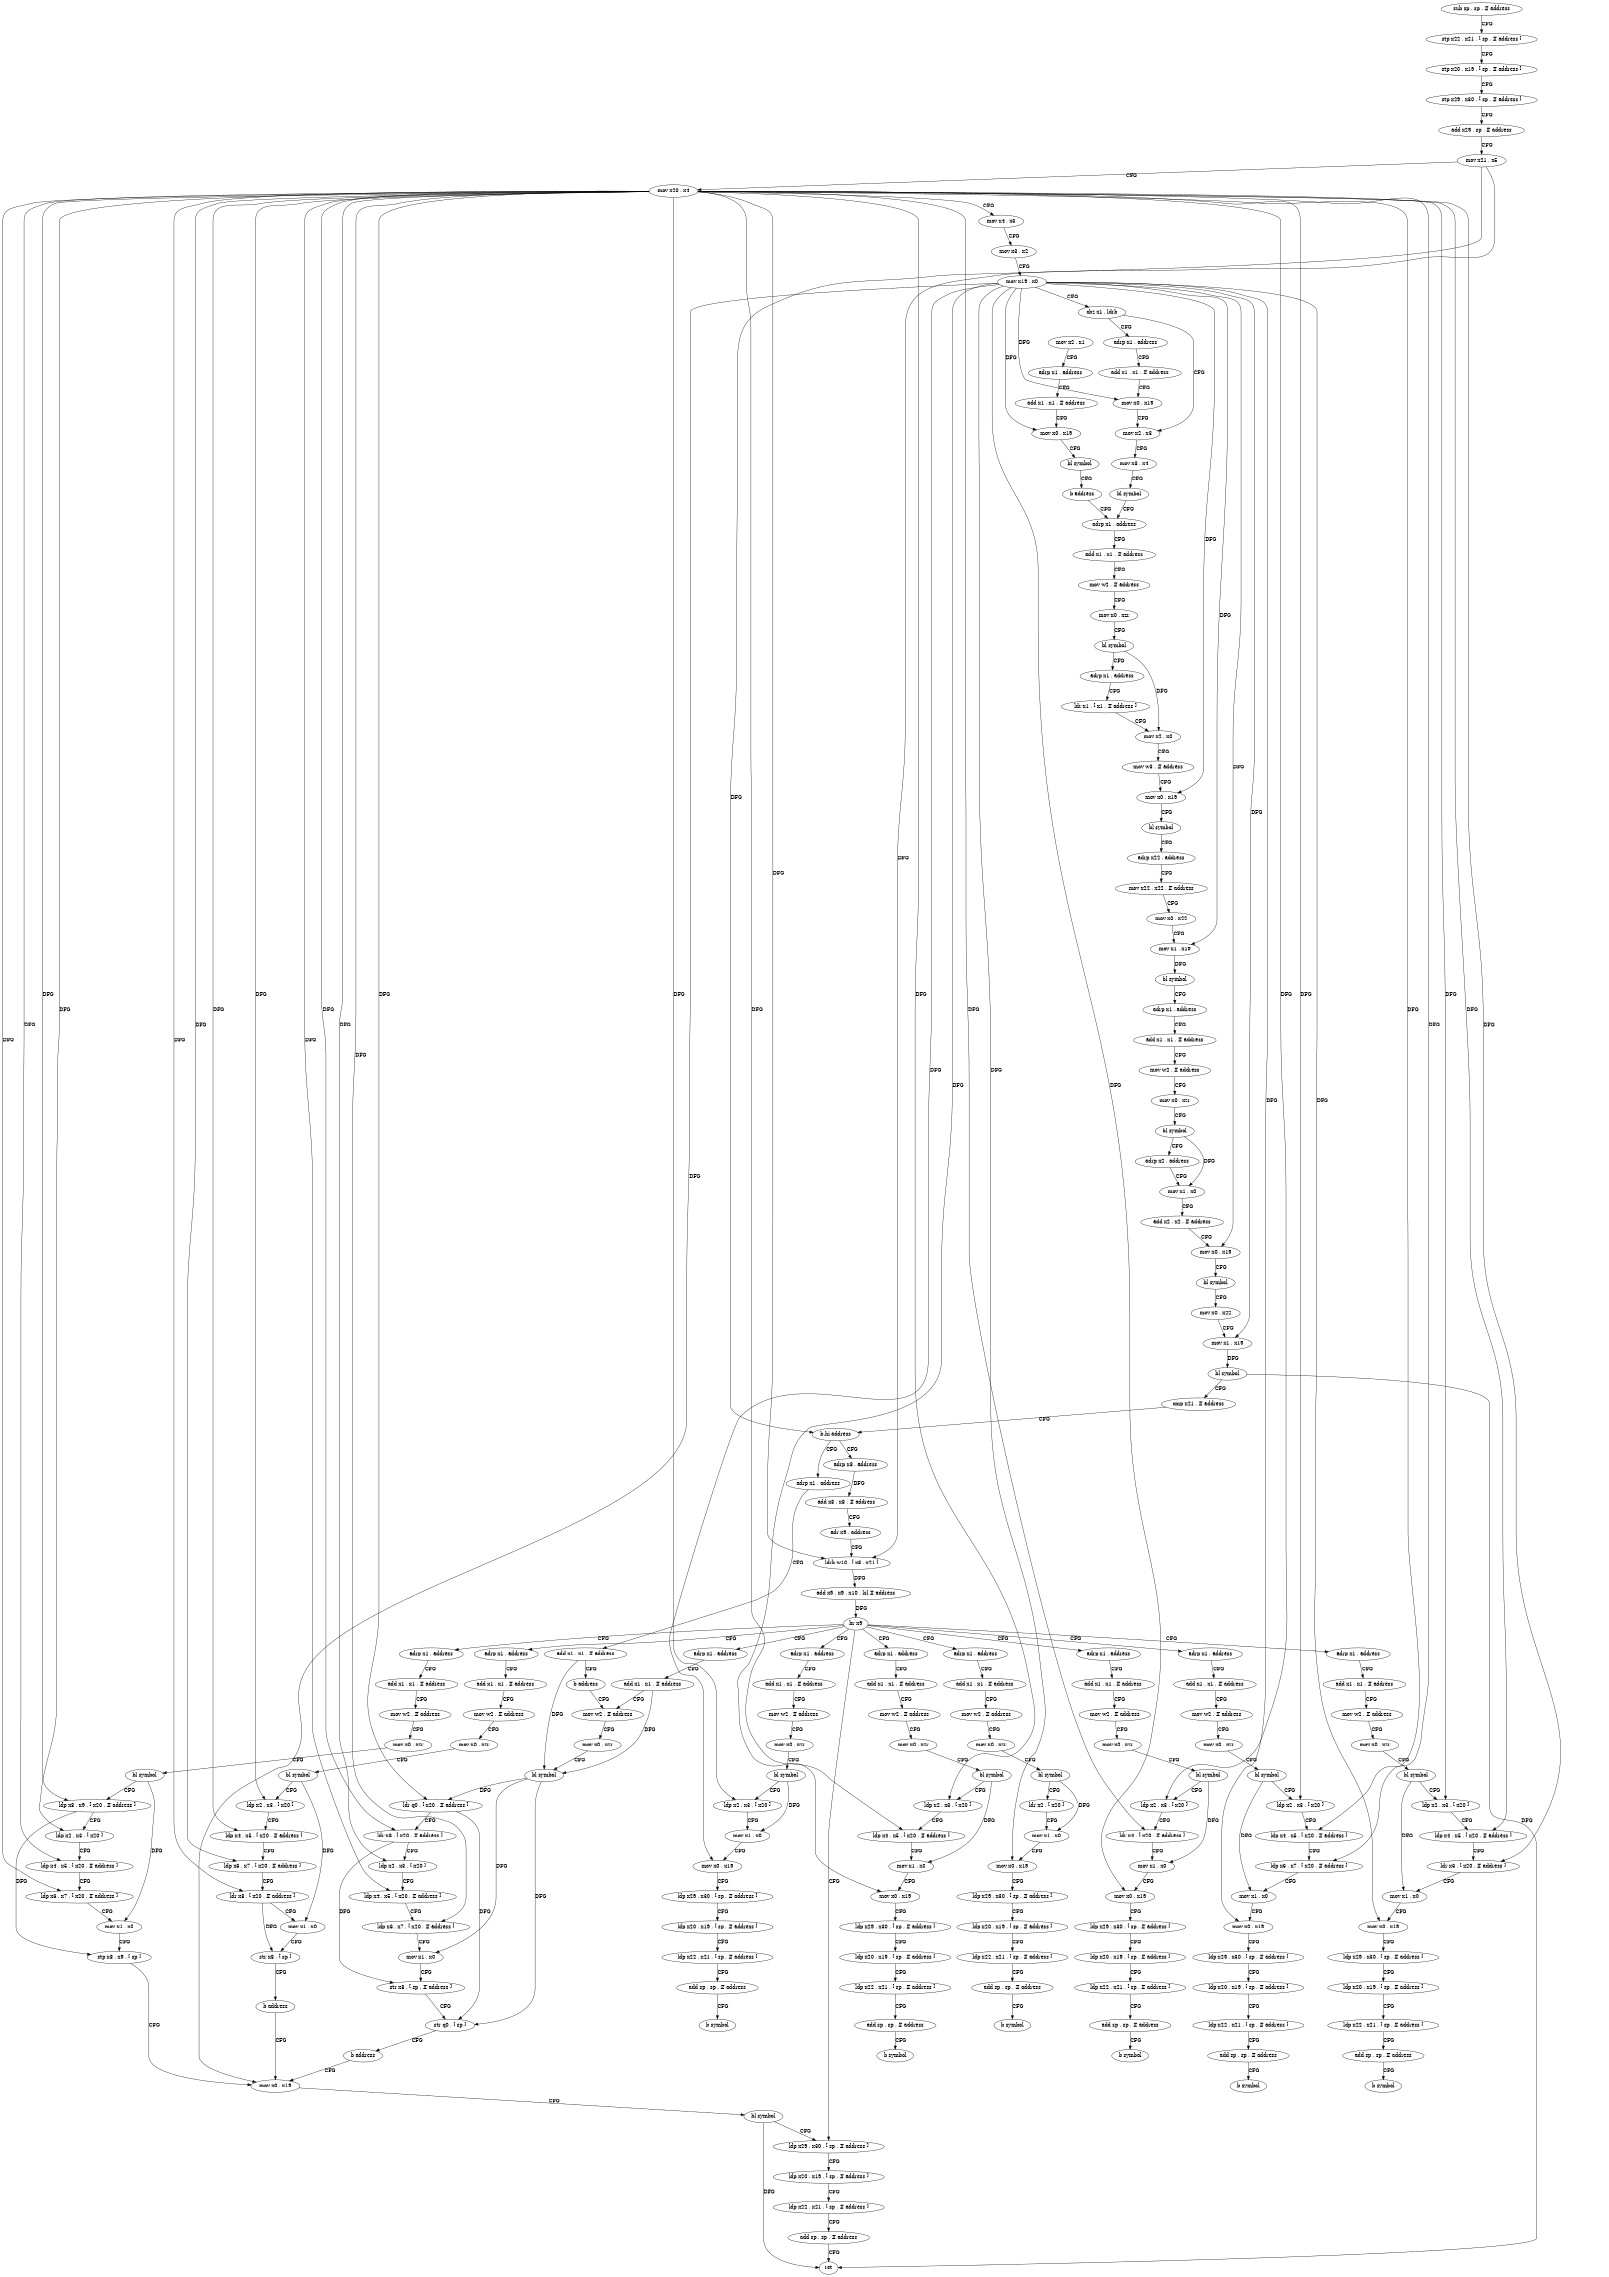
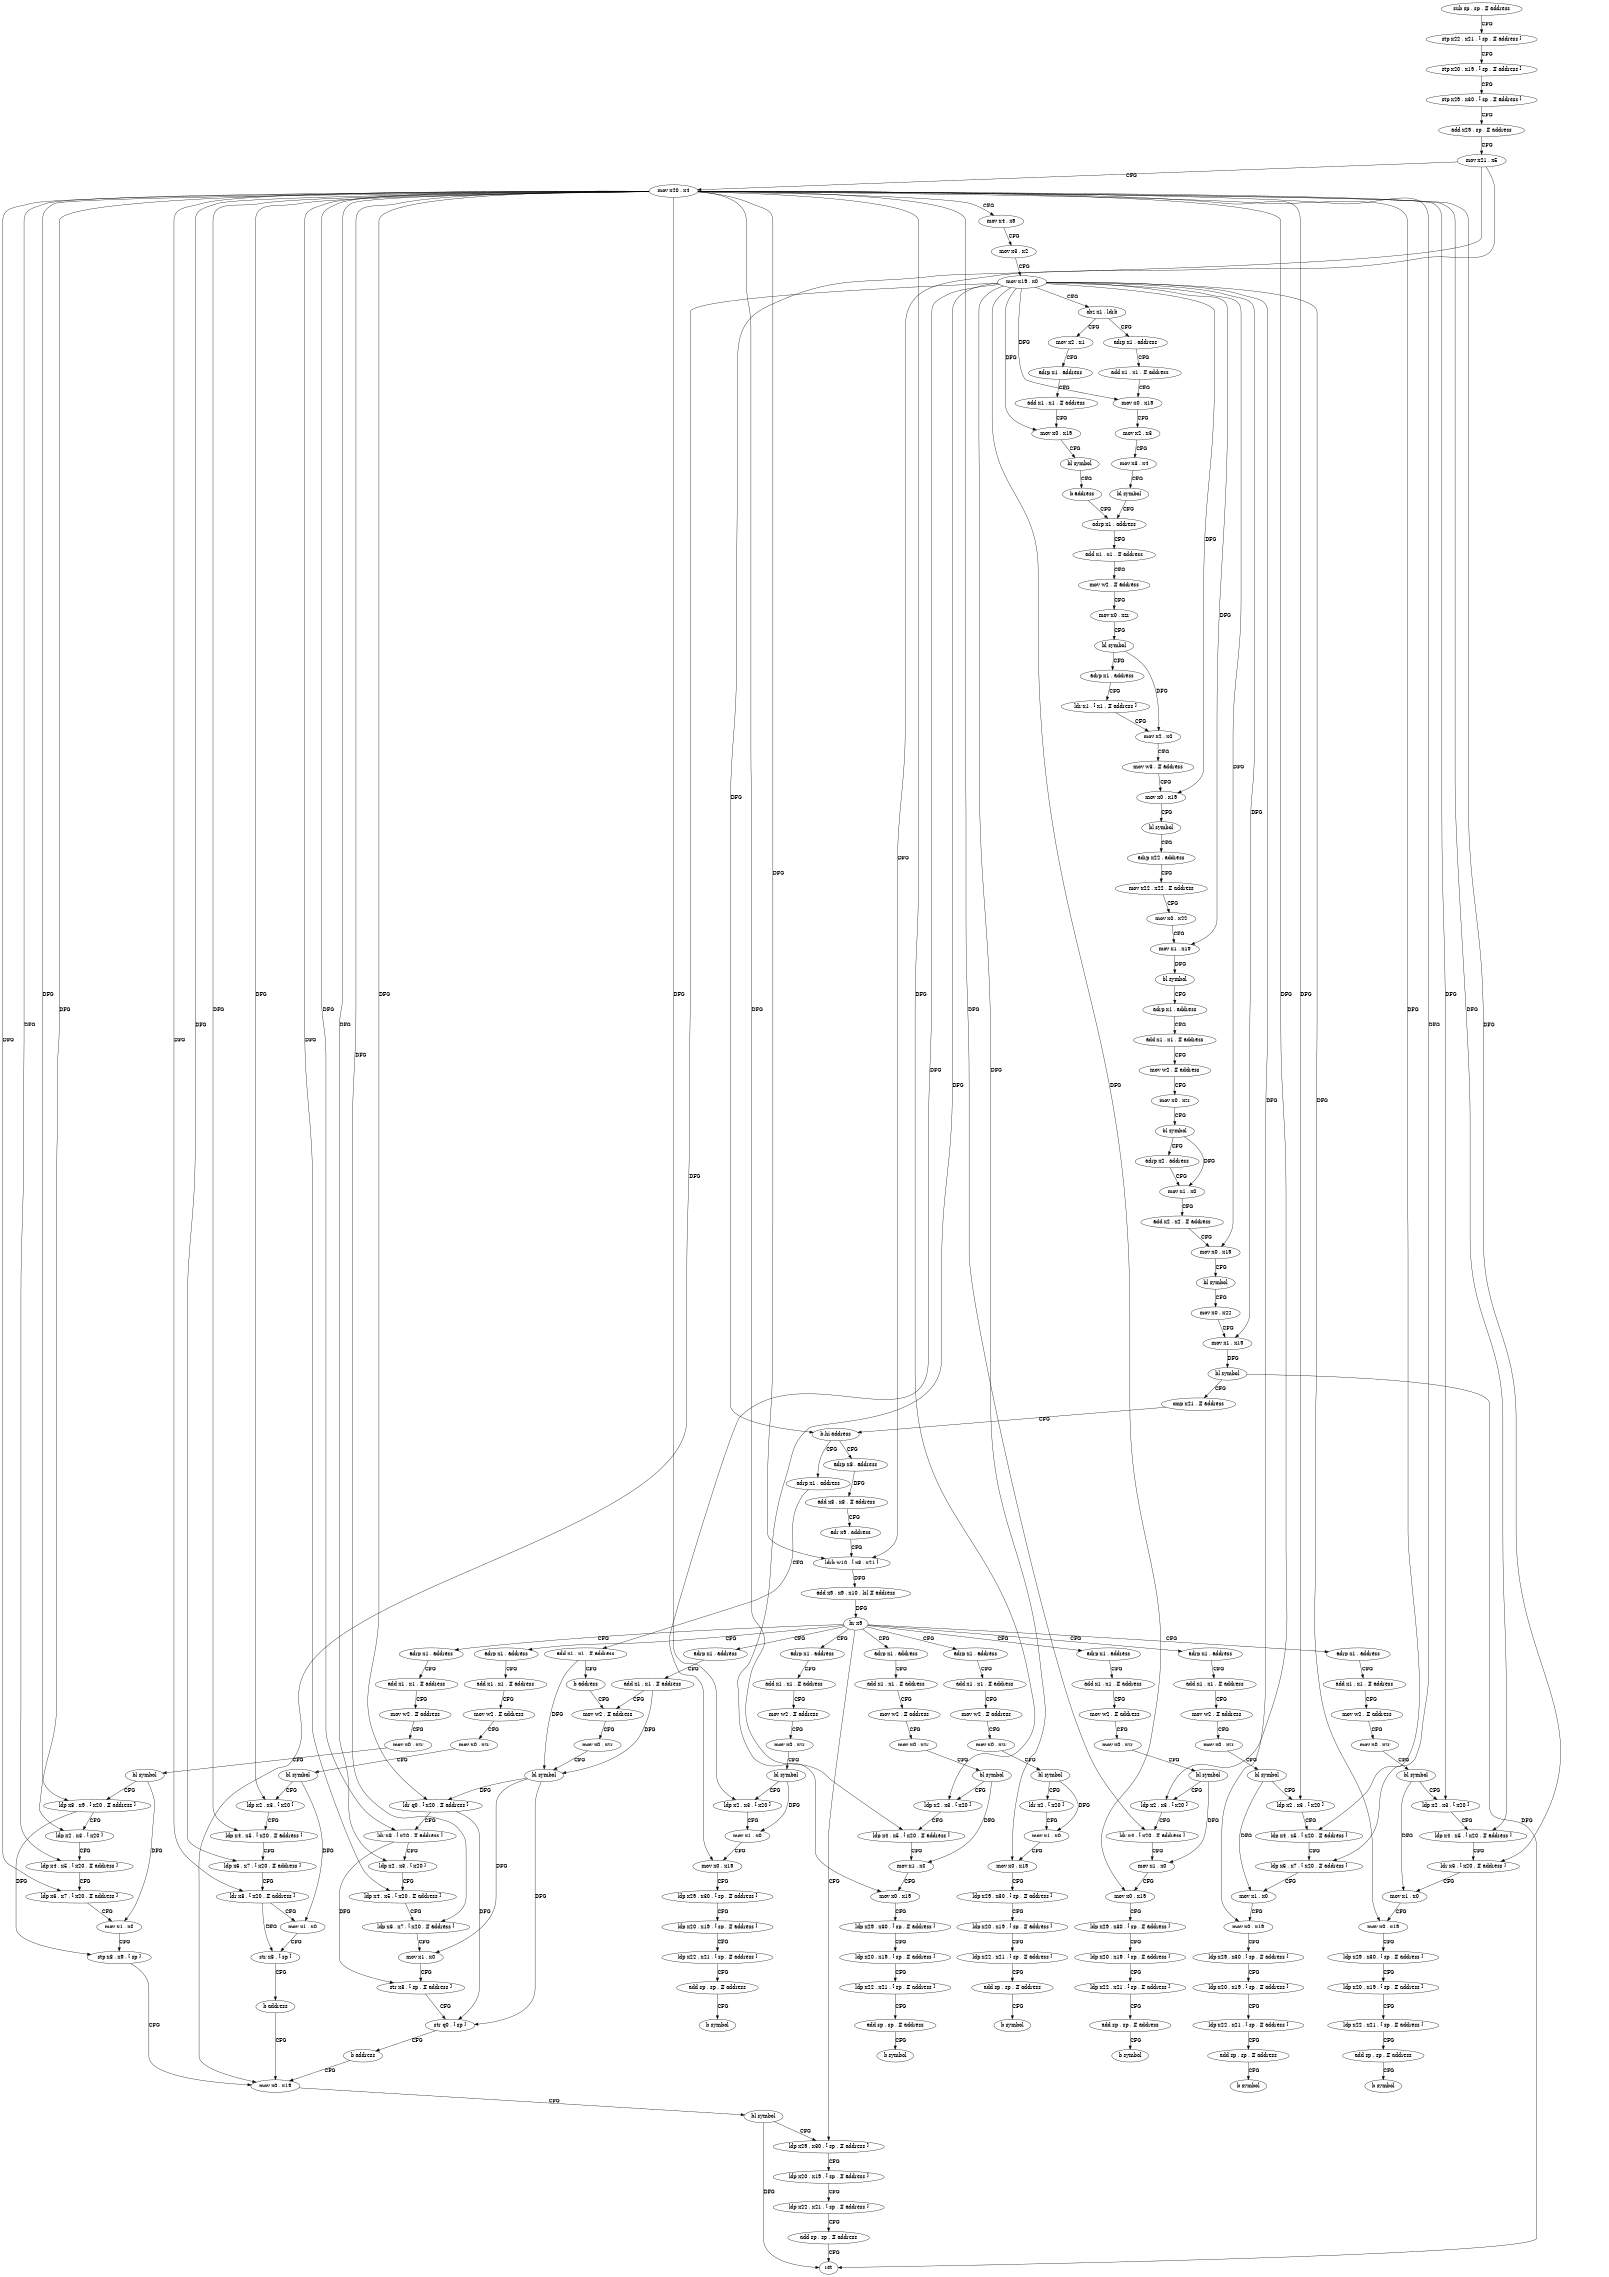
node "mov x4 , x3": label "mov x4 , x3" -> "mov x4 , x9"
edge "cbz x1 , ldrb" -> "mov x2 , x3": now "cbz x1 , ldrb" -> "mov x2 , x1"
